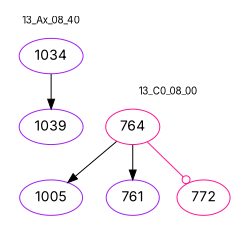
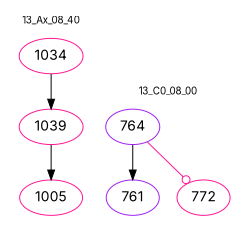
node "1034": color purple -> deeppink
node "1039": color purple -> deeppink
node "764": color deeppink -> purple
edge "764" -> "1005": now "1039" -> "1005"
node "1005": color purple -> deeppink
